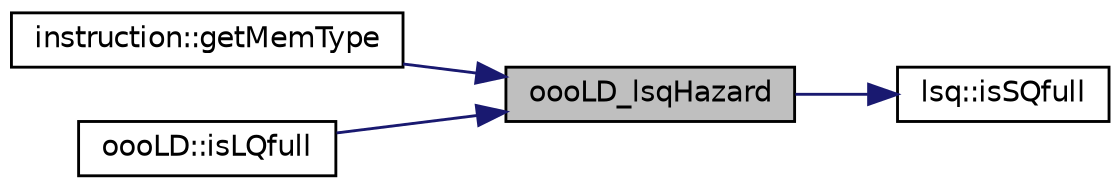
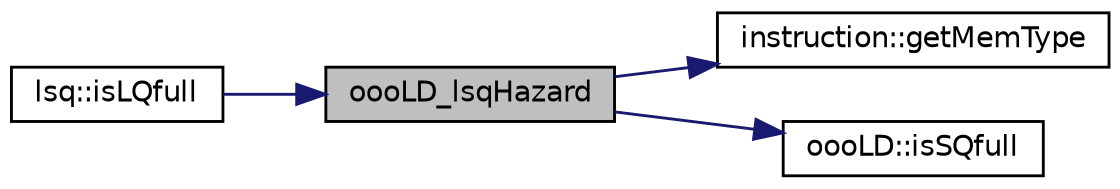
edge "instruction::getMemType" -> "oooLD_lsqHazard": reversed
node "lsq::isSQfull": label "lsq::isSQfull" -> "oooLD::isSQfull"
node "oooLD::isLQfull": label "oooLD::isLQfull" -> "lsq::isLQfull"
